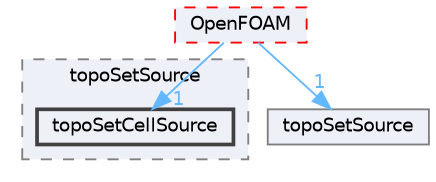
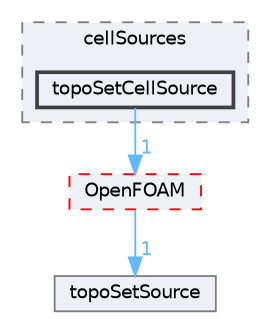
edge "OpenFOAM" -> "topoSetCellSource": reversed
cluster "topoSetSource": label "topoSetSource" -> "cellSources"
